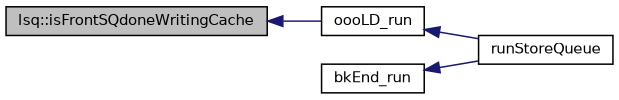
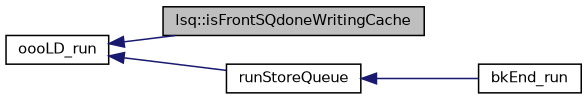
edge "oooLD_run" -> "lsq::isFrontSQdoneWritingCache": reversed
edge "runStoreQueue" -> "bkEnd_run": reversed
